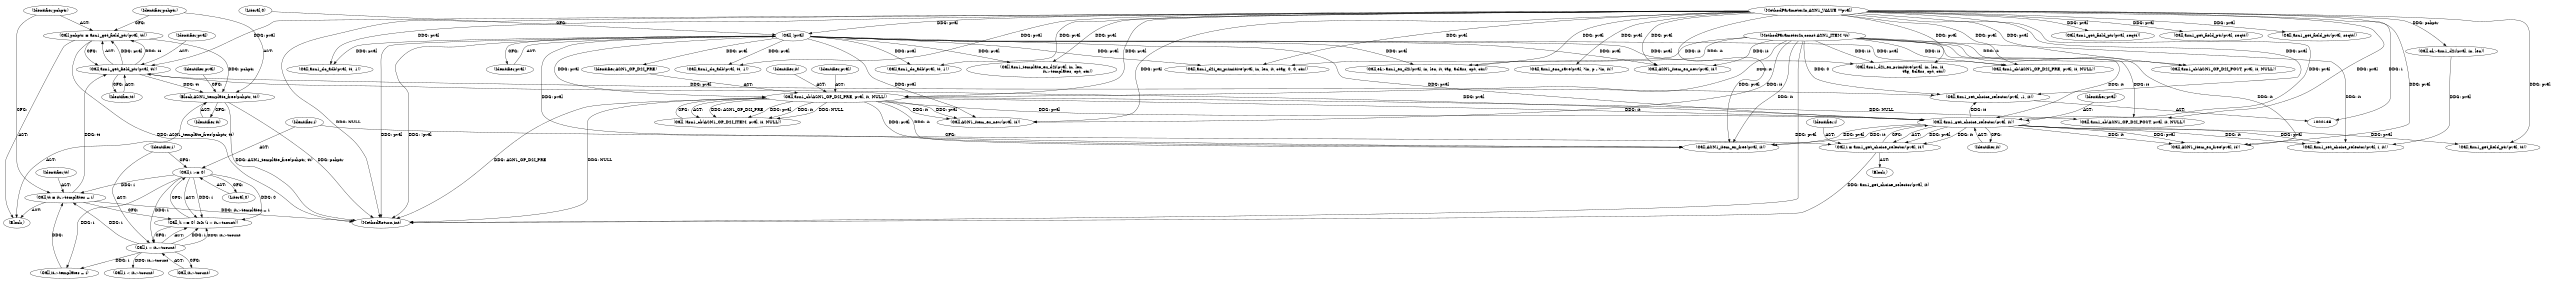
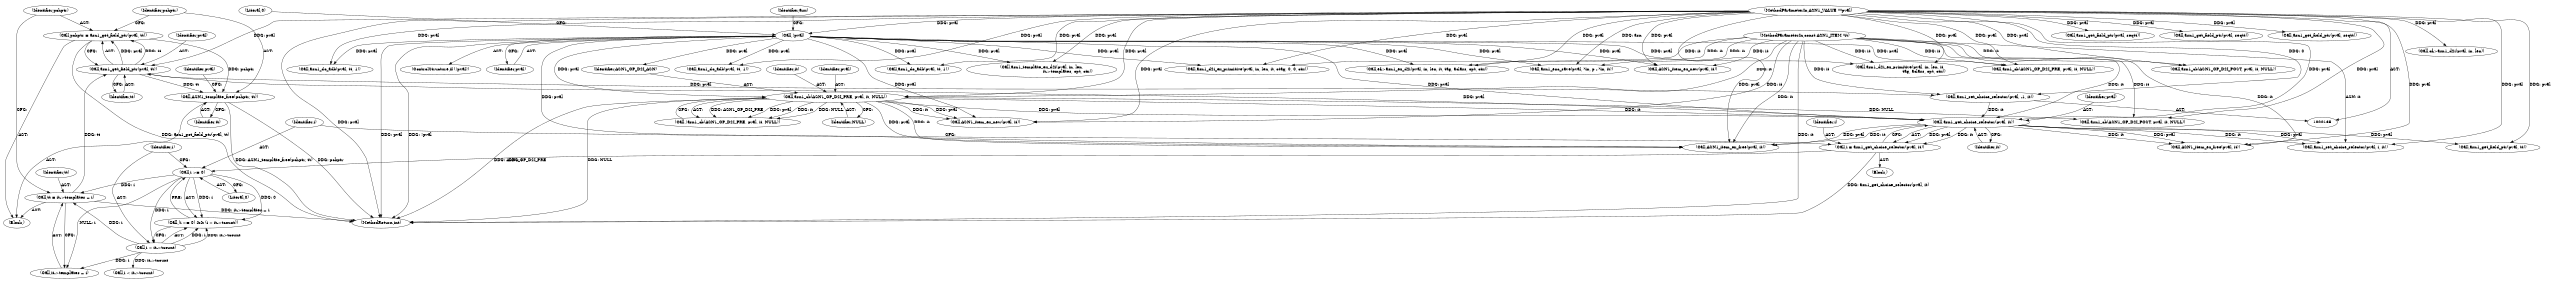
node "(Identifier,aux)": added
edge "(MethodParameterIn,ASN1_VALUE **pval)" -> "(Call,cf->asn1_d2i(pval, in, len))": label "DDG: pchptr" -> "DDG: pval"
edge "(MethodParameterIn,ASN1_VALUE **pval)" -> "(Call,asn1_enc_save(pval, *in, p - *in, it))": label "DDG: pval" -> "DDG: asn"
edge "(Call,!pval)" -> "(Call,asn1_enc_save(pval, *in, p - *in, it))": added, label "DDG: pval"
edge "(MethodParameterIn,ASN1_VALUE **pval)" -> "(Call,asn1_set_choice_selector(pval, -1, it))": label "DDG: pval" -> "DDG: 0"
edge "(MethodParameterIn,const ASN1_ITEM *it)" -> "(Call,asn1_enc_save(pval, *in, p - *in, it))": added, label "DDG: it"
node "(ControlStructure,if (!pval))": added
node "(Identifier,ASN1_OP_D2I_PRE)": label "(Identifier,ASN1_OP_D2I_PRE)" -> "(Identifier,ASN1_OP_D2I_ASN)"
edge "(MethodParameterIn,const ASN1_ITEM *it)" -> "(Call,asn1_set_choice_selector(pval, -1, it))": label "DDG: 0" -> "DDG: it"
edge "(MethodParameterIn,ASN1_VALUE **pval)" -> "1000135": label "DDG: i" -> "AST: "
node "(Block,ASN1_template_free(pchptr, tt))": label "(Block,ASN1_template_free(pchptr, tt))" -> "(Call,ASN1_template_free(pchptr, tt))"
edge "(MethodParameterIn,const ASN1_ITEM *it)" -> "(Call,asn1_set_choice_selector(pval, i, it))": label "DDG: it" -> "ASN: it"
edge "(Call,asn1_get_choice_selector(pval, it))" -> "(Call,asn1_set_choice_selector(pval, -1, it))": reversed
edge "(Call,cf->asn1_d2i(pval, in, len))" -> "(Call,asn1_set_choice_selector(pval, i, it))": now "(MethodParameterIn,ASN1_VALUE **pval)" -> "(Call,asn1_set_choice_selector(pval, i, it))"
edge "(MethodParameterIn,ASN1_VALUE **pval)" -> "(MethodReturn,int)": label "DDG: NULL" -> "DDG: pval"
node "(Call,!asn1_cb(ASN1_OP_D2I_ITEM, pval, it, NULL))": label "(Call,!asn1_cb(ASN1_OP_D2I_ITEM, pval, it, NULL))" -> "(Call,!asn1_cb(ASN1_OP_D2I_PRE, pval, it, NULL))"
node "(Identifier,NULL)": added
edge "(Call,pchptr = asn1_get_field_ptr(pval, tt))" -> "(MethodReturn,int)": label "DDG: ASN1_template_free(pchptr, tt)" -> "DDG: asn1_get_field_ptr(pval, tt)"
edge "(MethodParameterIn,const ASN1_ITEM *it)" -> "(MethodReturn,int)": label "DDG: pval" -> "DDG: it"
edge "(Call,i = asn1_get_choice_selector(pval, it))" -> "(Call,i >= 0)": added, label "DDG: i"
edge "(Call,(i >= 0) && (i < it->tcount))" -> "(Call,i >= 0)": label "CFG: " -> "PRE: "
edge "(Call,tt = it->templates + i)" -> "(Call,(i >= 0) && (i < it->tcount))": now "(Call,tt = it->templates + i)" -> "(Call,it->templates + i)"
edge "(Call,i >= 0)" -> "(Call,it->templates + i)": label "DDG: i" -> "NULL: i"
edge "(Call,it->templates + i)" -> "(Call,tt = it->templates + i)": label "DDG: " -> "AST: "
node "(Call,it->tcount)": removed
